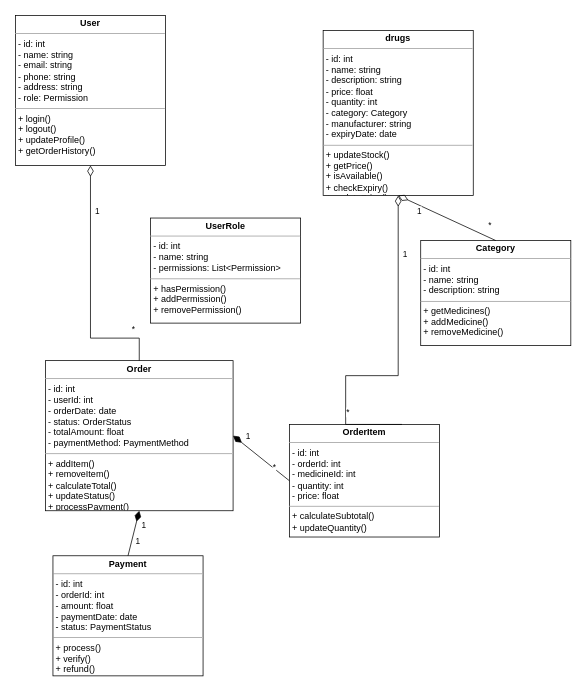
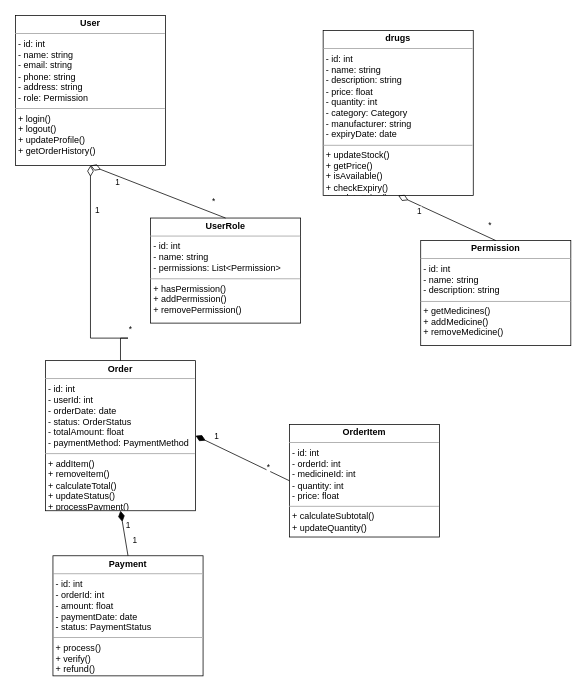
edge "UserRole - id: int - name: string - permissions: List<Permission> + hasPermission() + addPermission() + removePermission()" -> "User - id: int - name: string - email: string - phone: string - address: string - role: Permission + login() + logout() + updateProfile() + getOrderHistory()": added, labels "*", "1"
node "Category - id: int - name: string - description: string + getMedicines() + addMedicine() + removeMedicine()": label "Category - id: int - name: string - description: string + getMedicines() + addMedicine() + removeMedicine()" -> "Permission - id: int - name: string - description: string + getMedicines() + addMedicine() + removeMedicine()"
edge "OrderItem - id: int - orderId: int - medicineId: int - quantity: int - price: float + calculateSubtotal() + updateQuantity()" -> "drugs - id: int - name: string - description: string - price: float - quantity: int - category: Category - manufacturer: string - expiryDate: date + updateStock() + getPrice() + isAvailable() + checkExpiry() + updatePrice()": removed, labels "*", "1"
node "Order - id: int - userId: int - orderDate: date - status: OrderStatus - totalAmount: float - paymentMethod: PaymentMethod + addItem() + removeItem() + calculateTotal() + updateStatus() + processPayment()": size 188x150 -> 150x150
